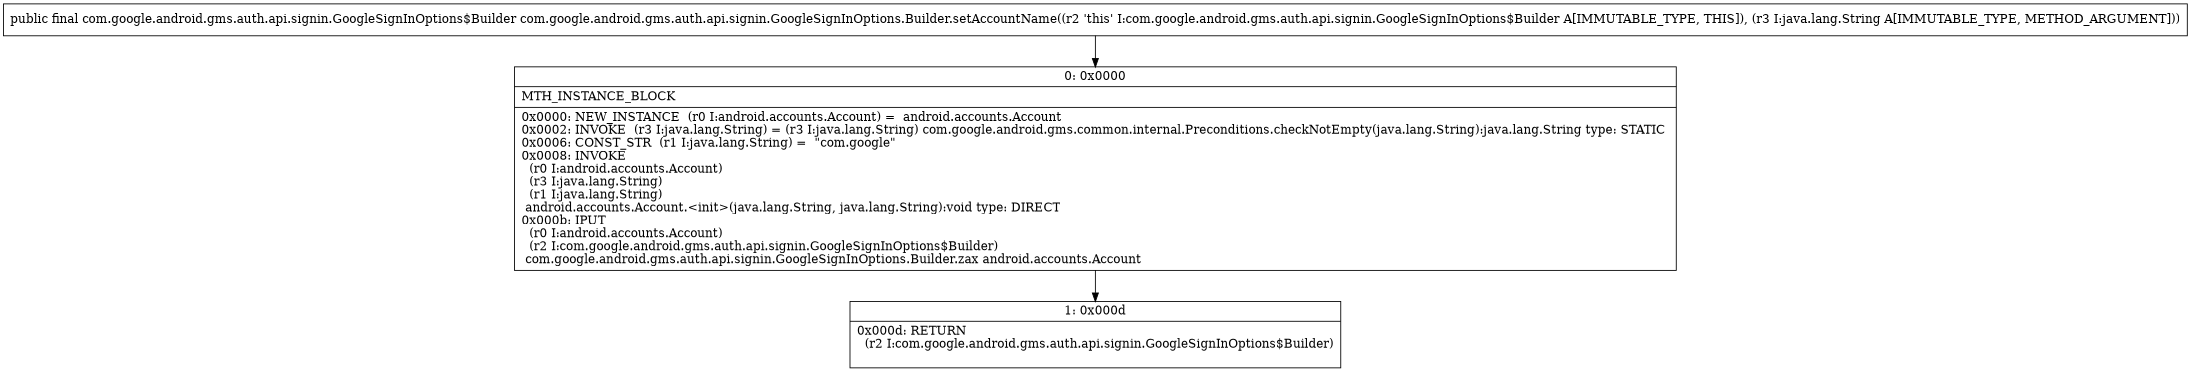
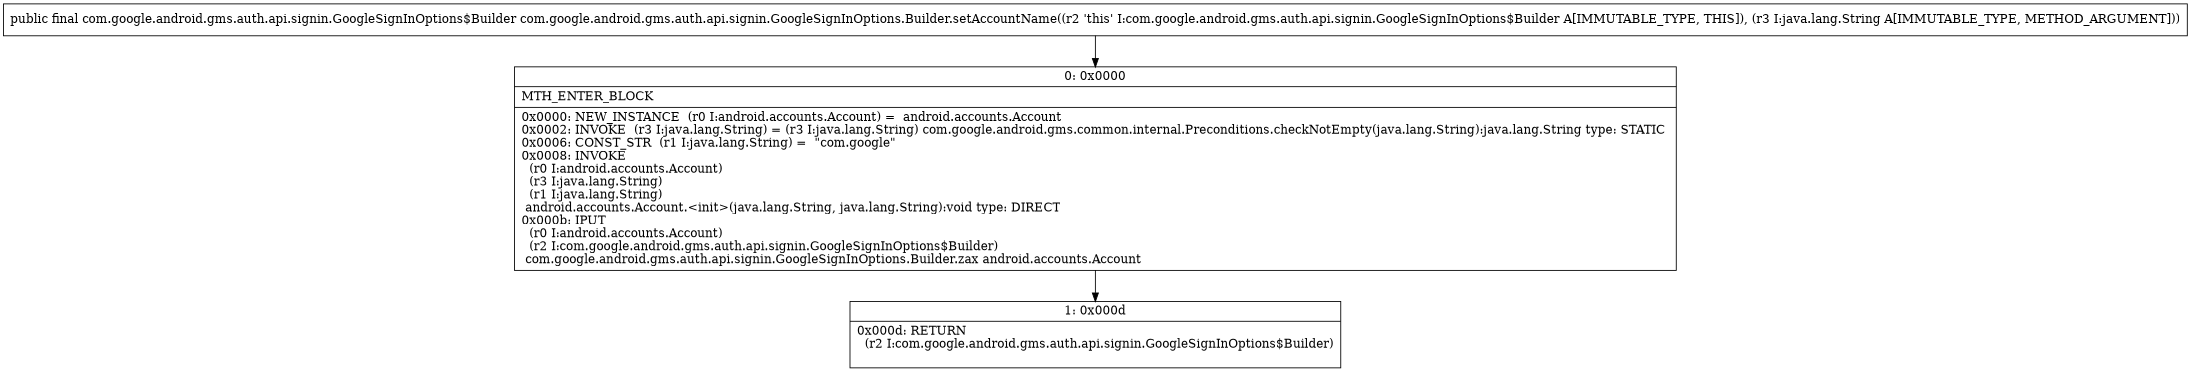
node "0: 0x0000": text "MTH_INSTANCE_BLOCK" -> "MTH_ENTER_BLOCK"
